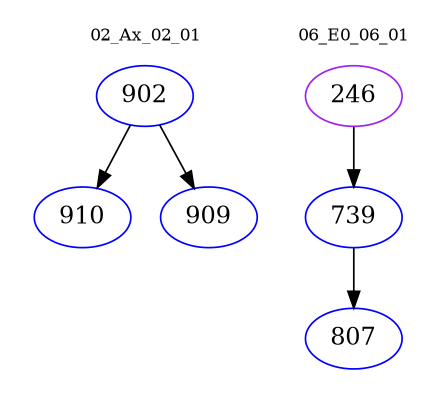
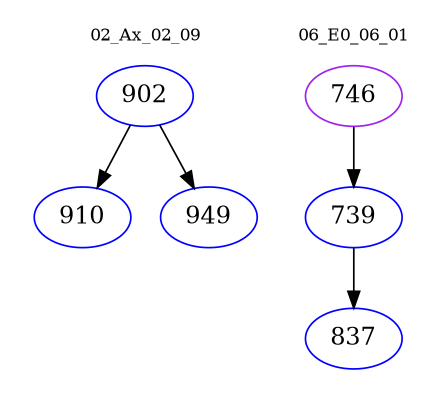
cluster "02_Ax_02_01": label "02_Ax_02_01" -> "02_Ax_02_09"
node "246": label "246" -> "746"
node "909": label "909" -> "949"
node "807": label "807" -> "837"
